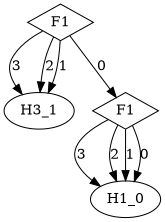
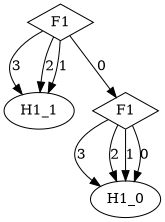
node "H3_1": label "H3_1" -> "H1_1"
